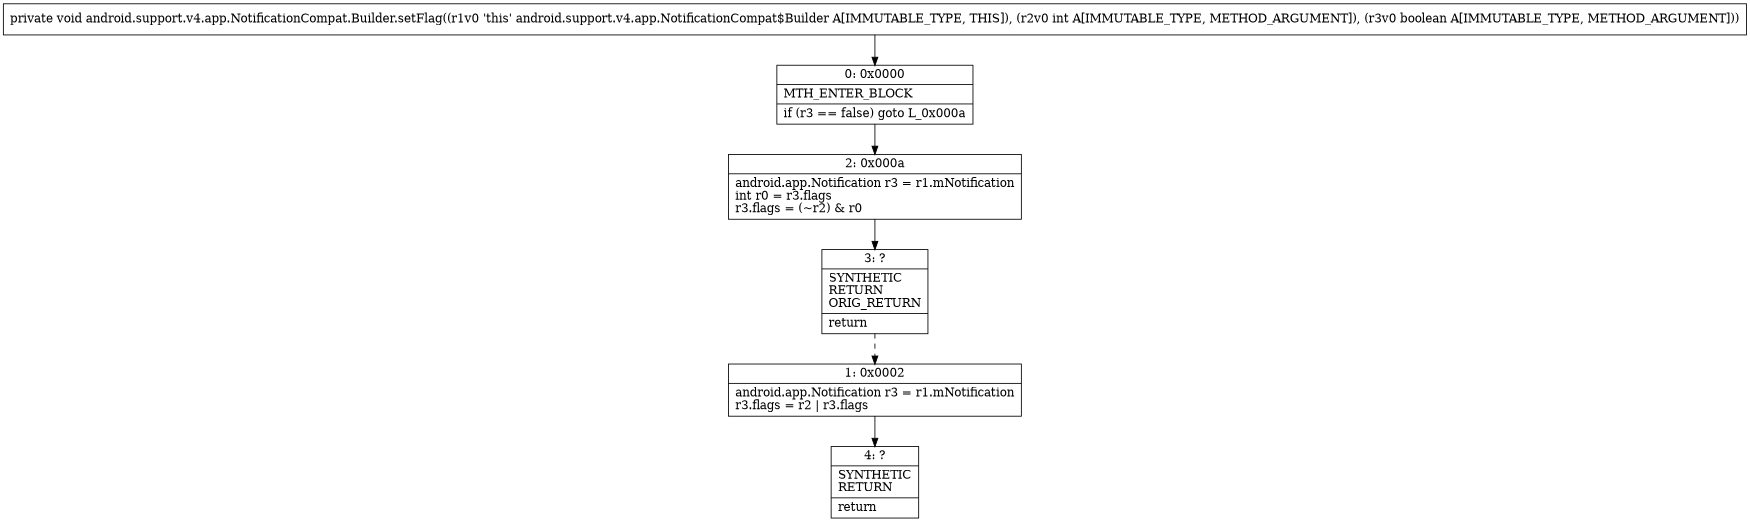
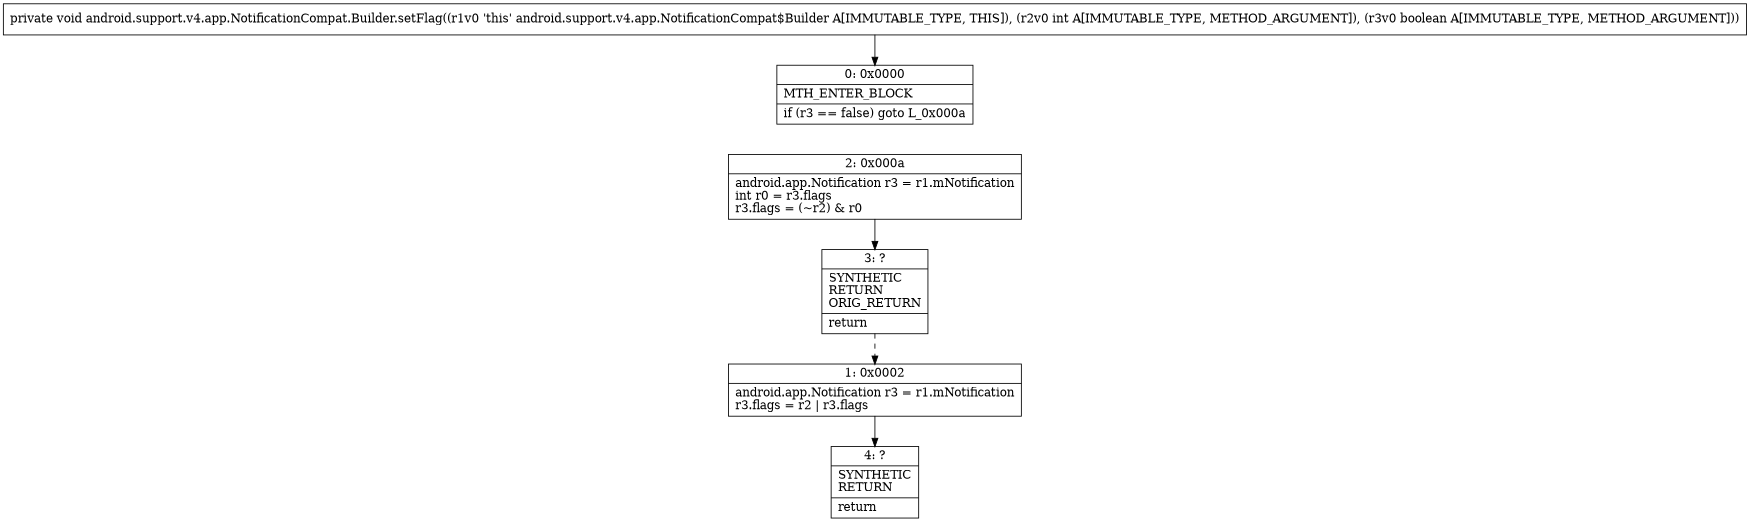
edge "0: 0x0000" -> "2: 0x000a": removed
